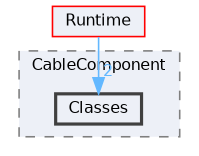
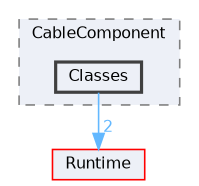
edge "Runtime" -> "Classes": reversed
